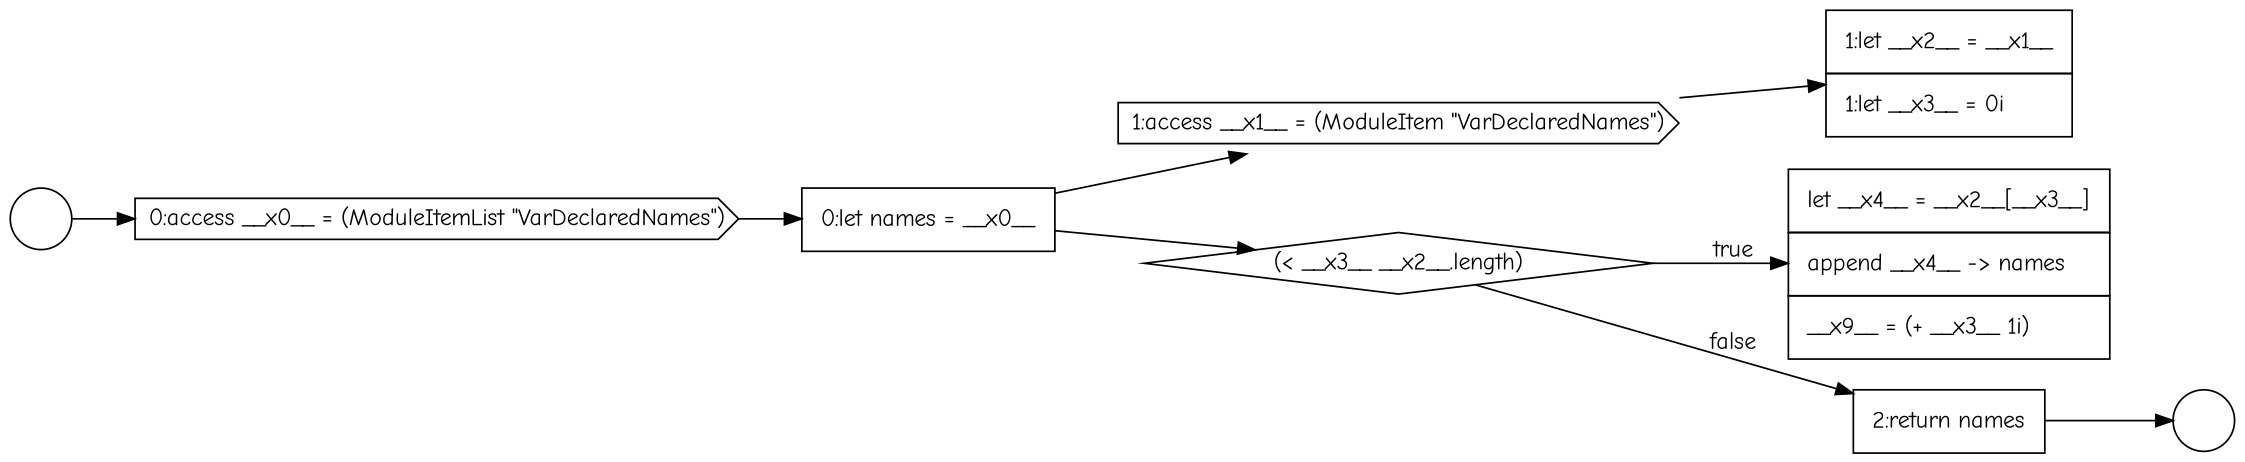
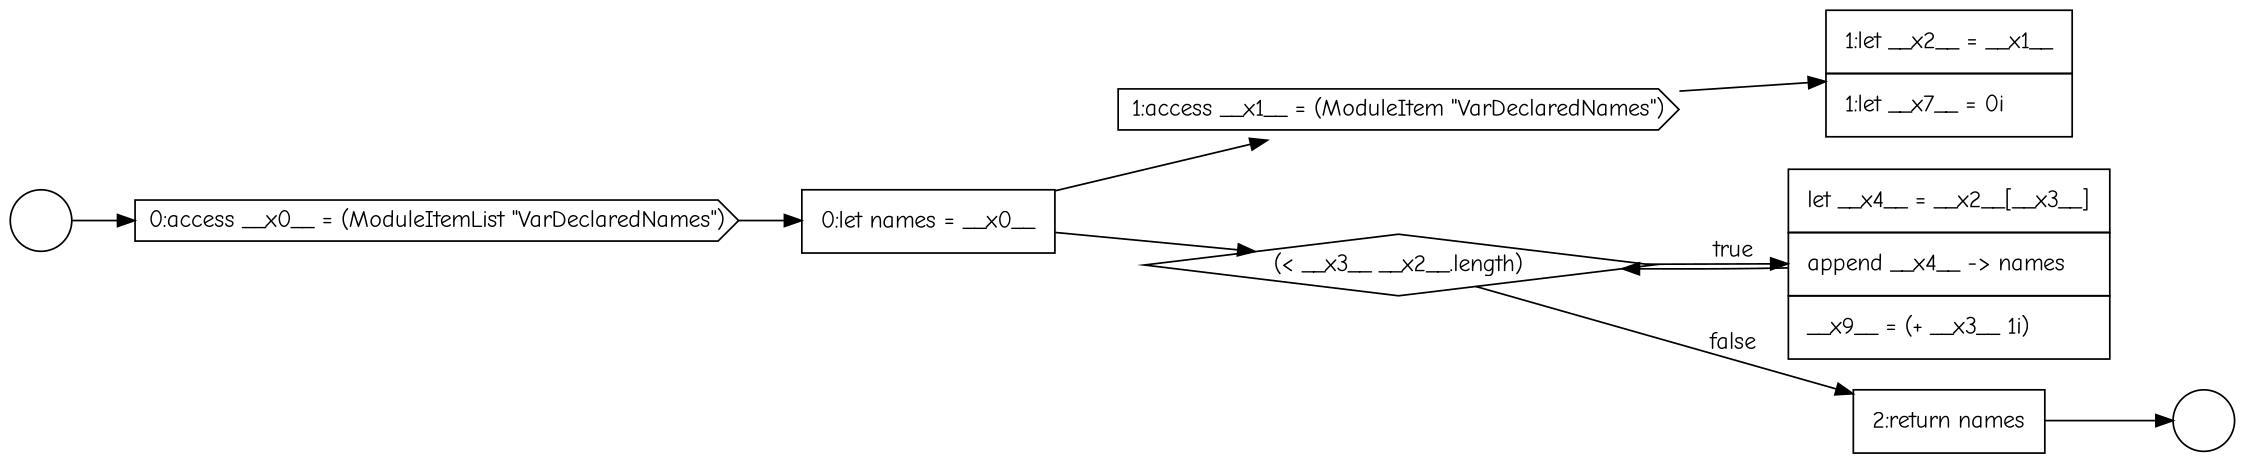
node "1:let __x2__ = __x1__": text "1:let __x3__ = 0i" -> "1:let __x7__ = 0i"
edge "let __x4__ = __x2__[__x3__]" -> "(< __x3__ __x2__.length)": added
